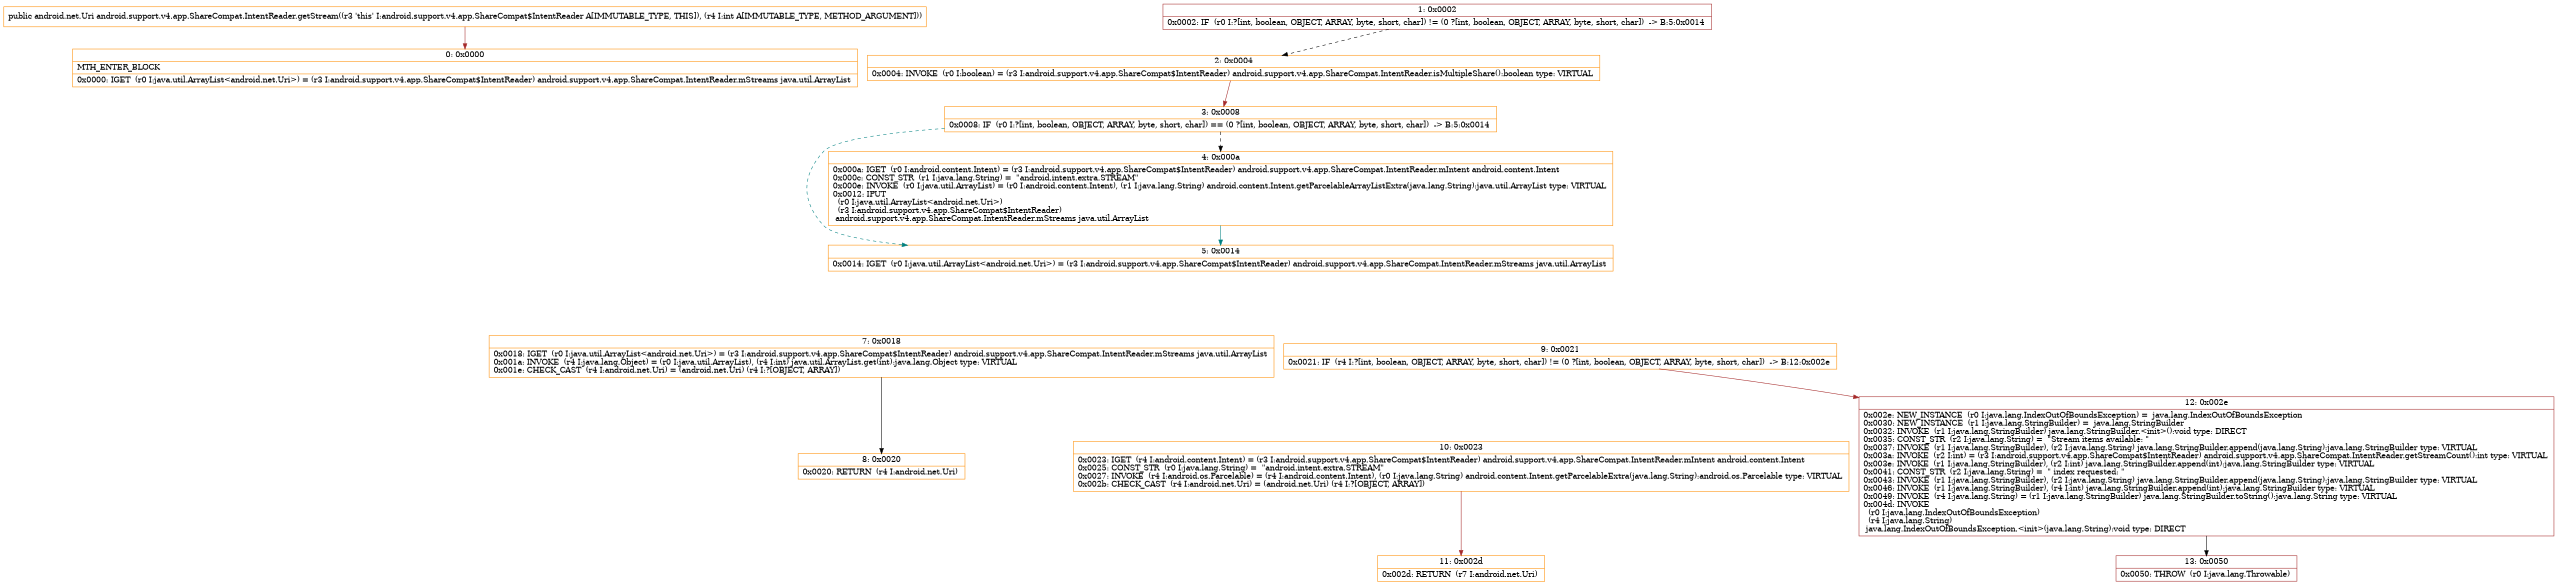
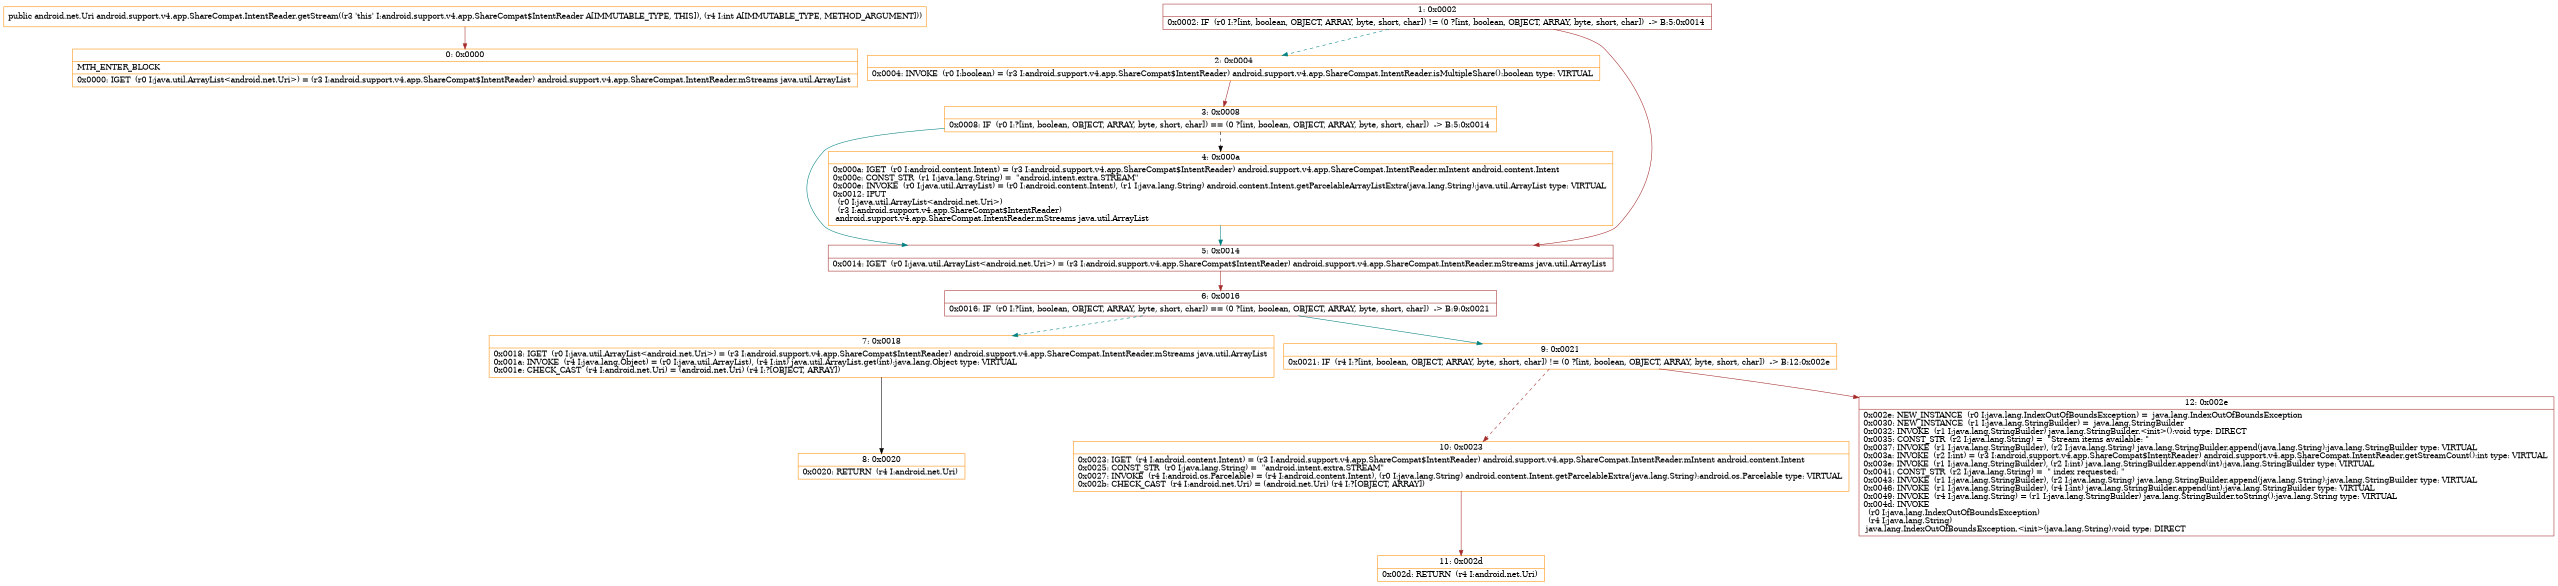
edge "1: 0x0002" -> "2: 0x0004": color black -> teal
edge "1: 0x0002" -> "5: 0x0014": added
edge "3: 0x0008" -> "5: 0x0014": style dashed -> solid
node "5: 0x0014": color darkorange -> brown
node "6: 0x0016": added
edge "9: 0x0021" -> "10: 0x0023": added
node "13: 0x0050": removed
node "11: 0x002d": text "0x002d: RETURN  (r7 I:android.net.Uri)" -> "0x002d: RETURN  (r4 I:android.net.Uri)"
